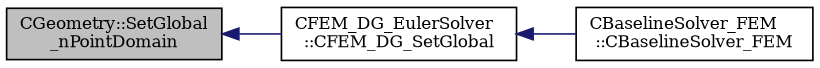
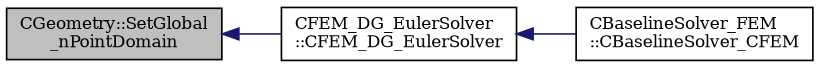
node "CFEM_DG_EulerSolver ::CFEM_DG_SetGlobal": label "CFEM_DG_EulerSolver ::CFEM_DG_SetGlobal" -> "CFEM_DG_EulerSolver ::CFEM_DG_EulerSolver"
node "CBaselineSolver_FEM ::CBaselineSolver_FEM": label "CBaselineSolver_FEM ::CBaselineSolver_FEM" -> "CBaselineSolver_FEM ::CBaselineSolver_CFEM"
